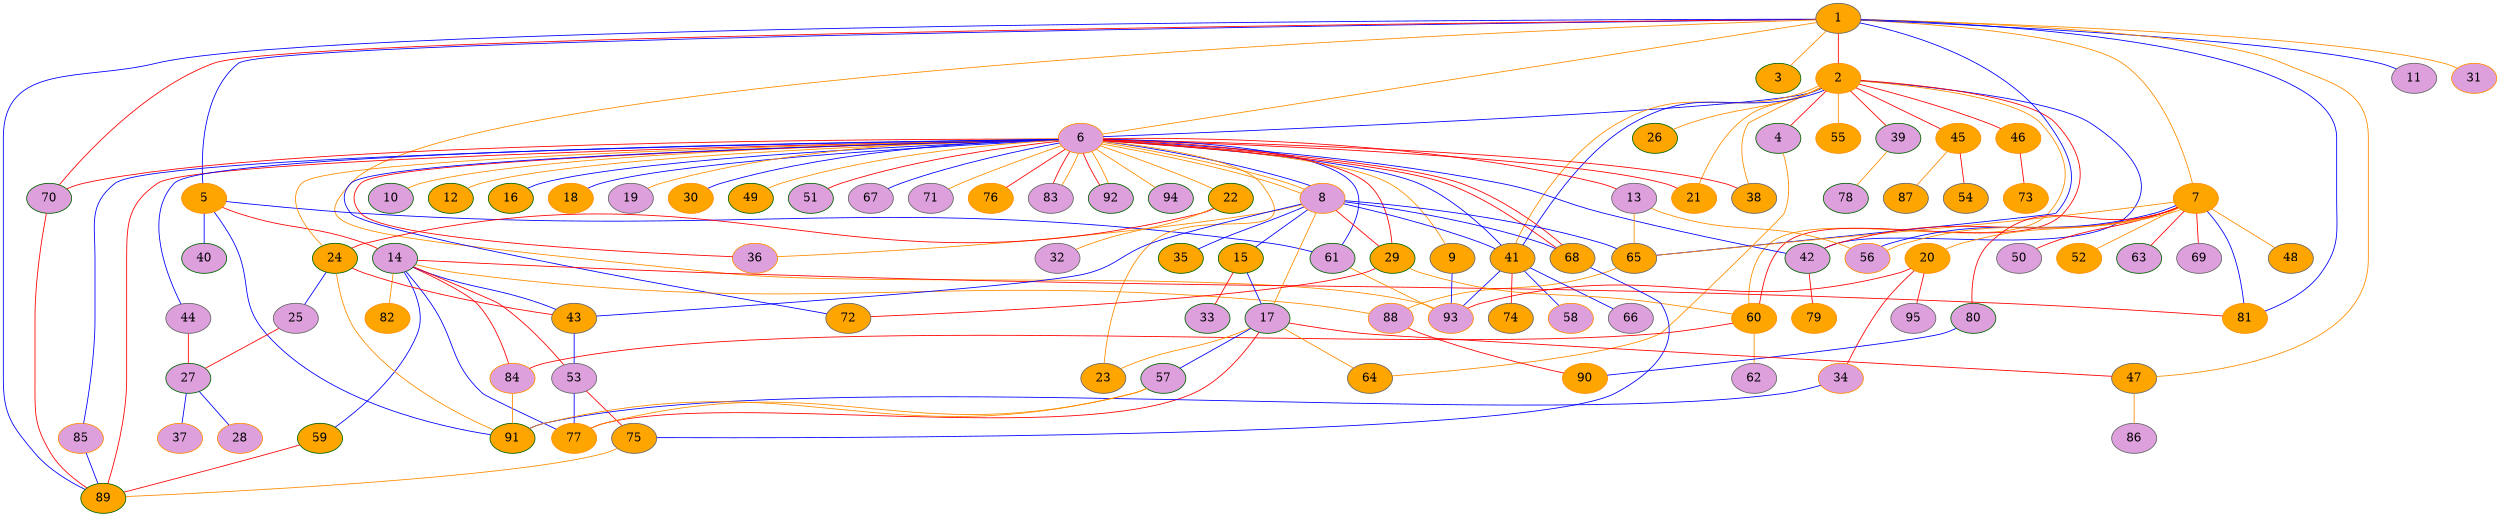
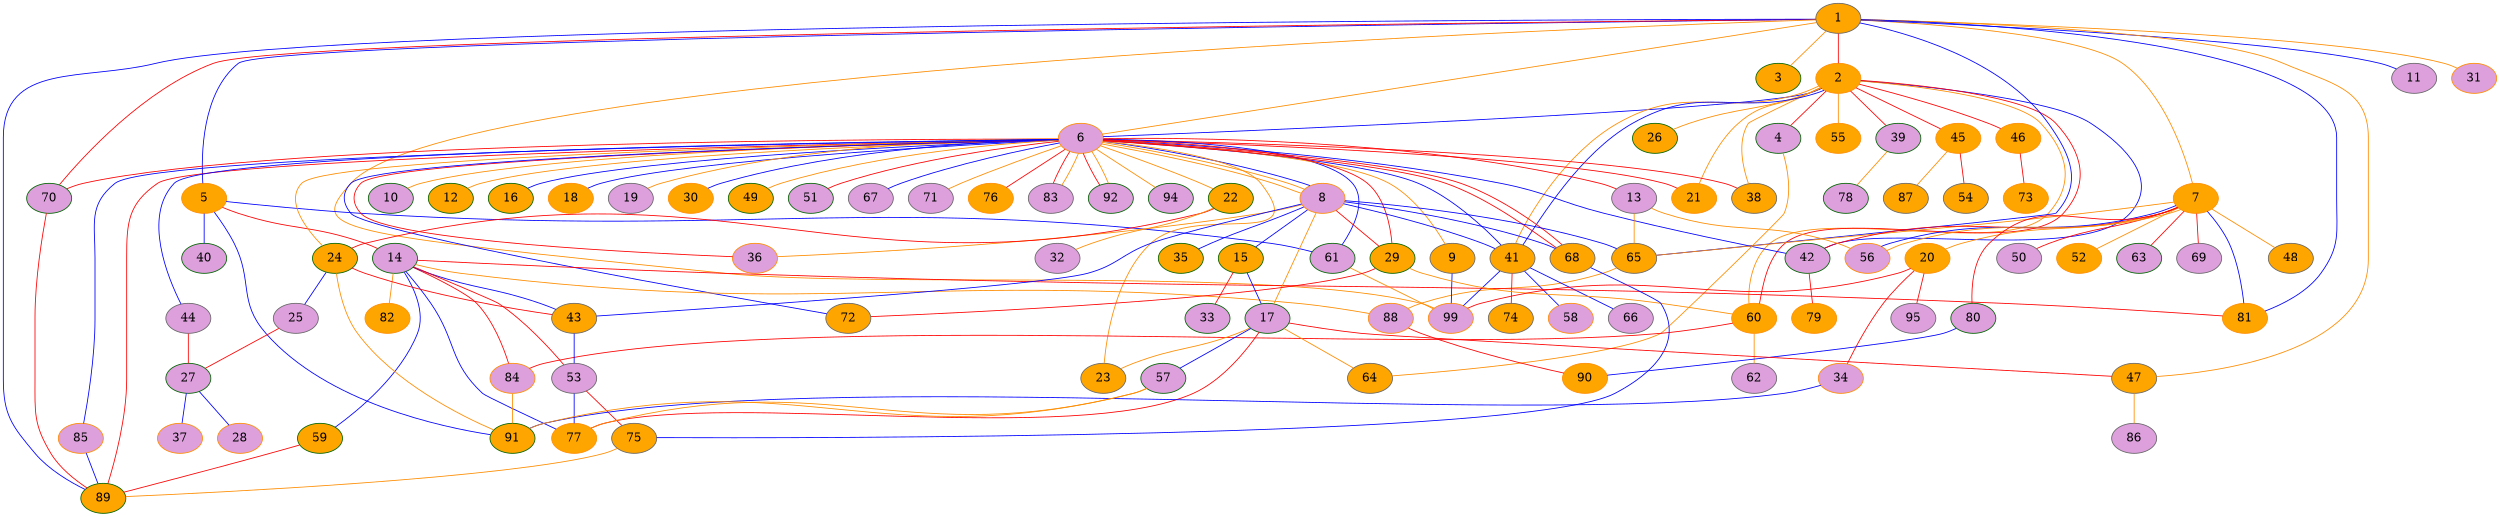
node "93": label "93" -> "99"
